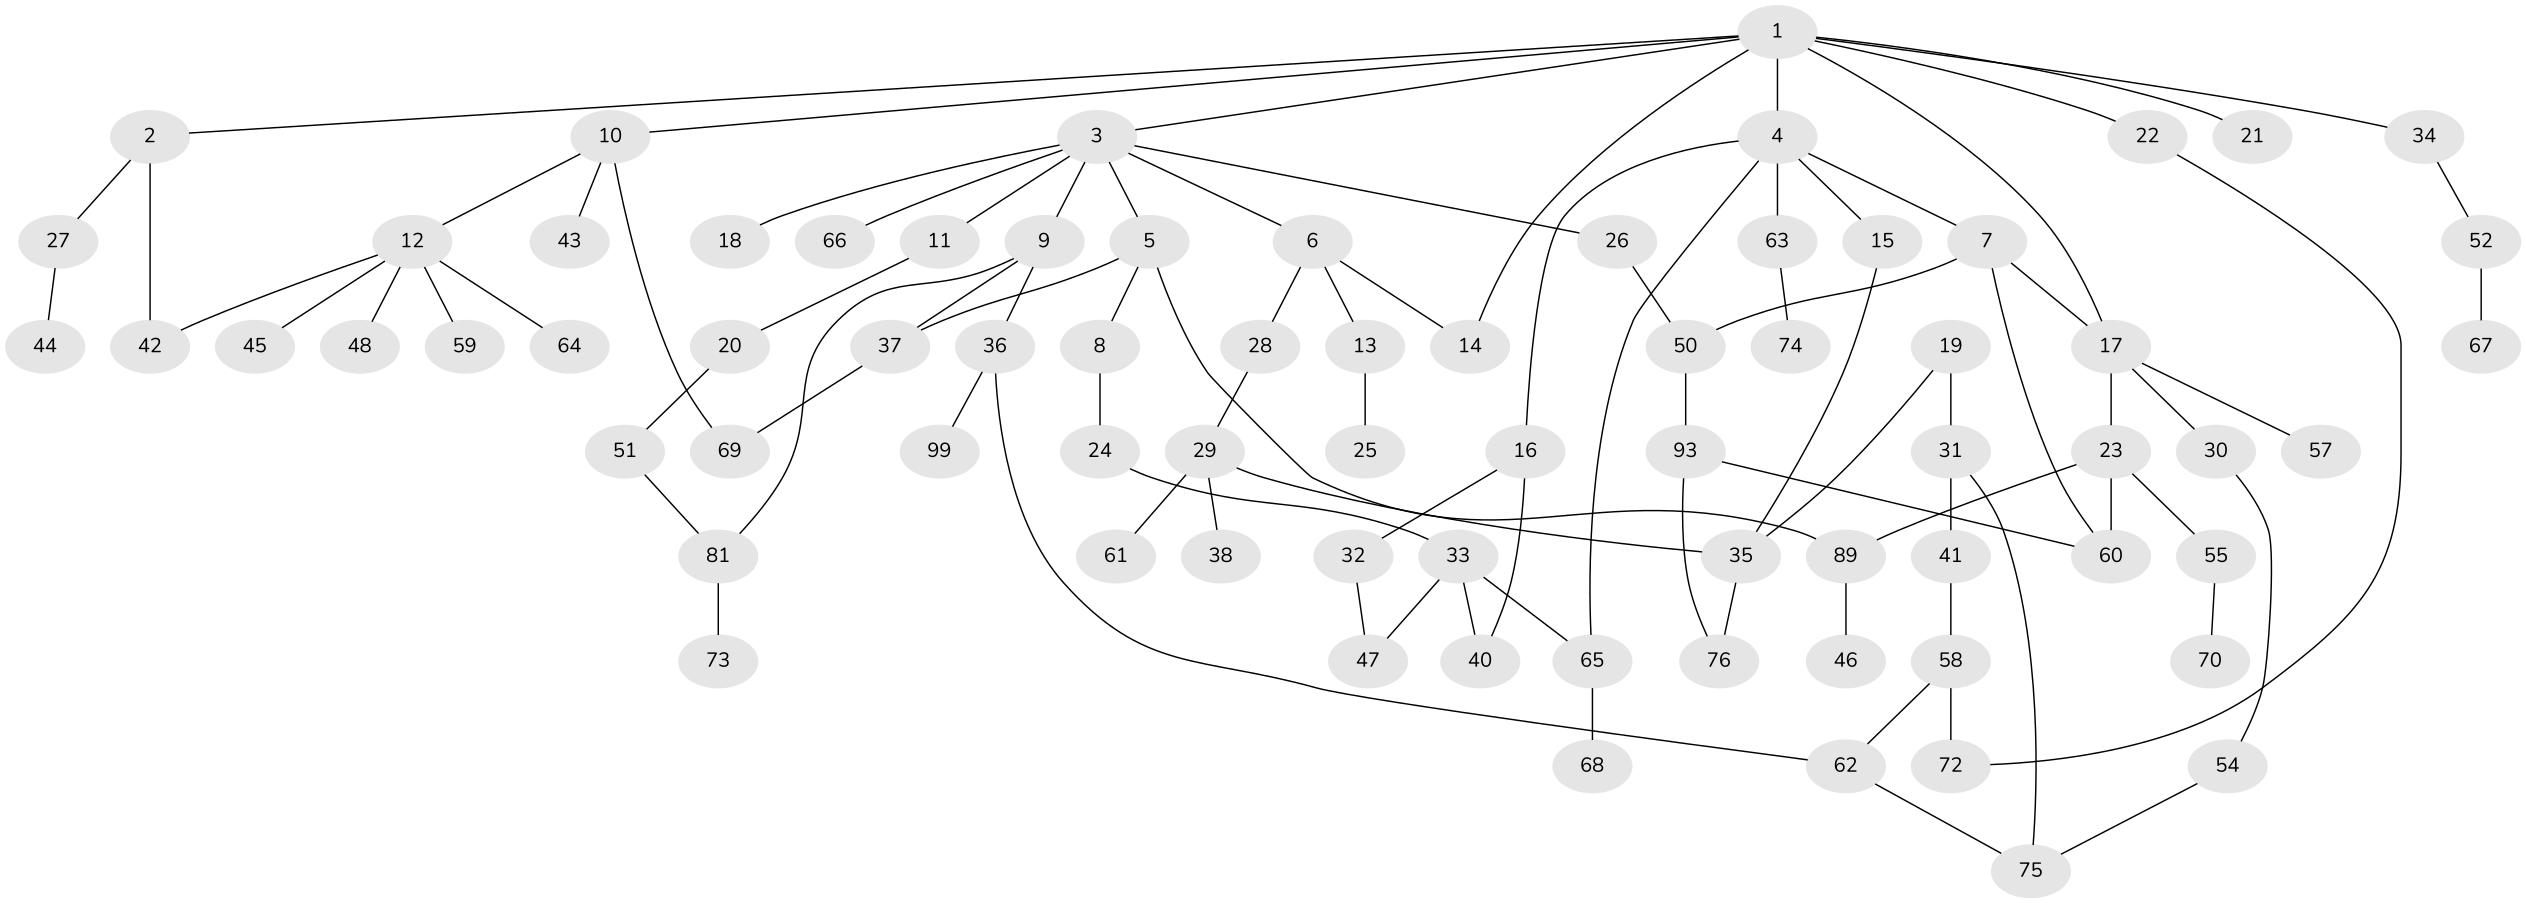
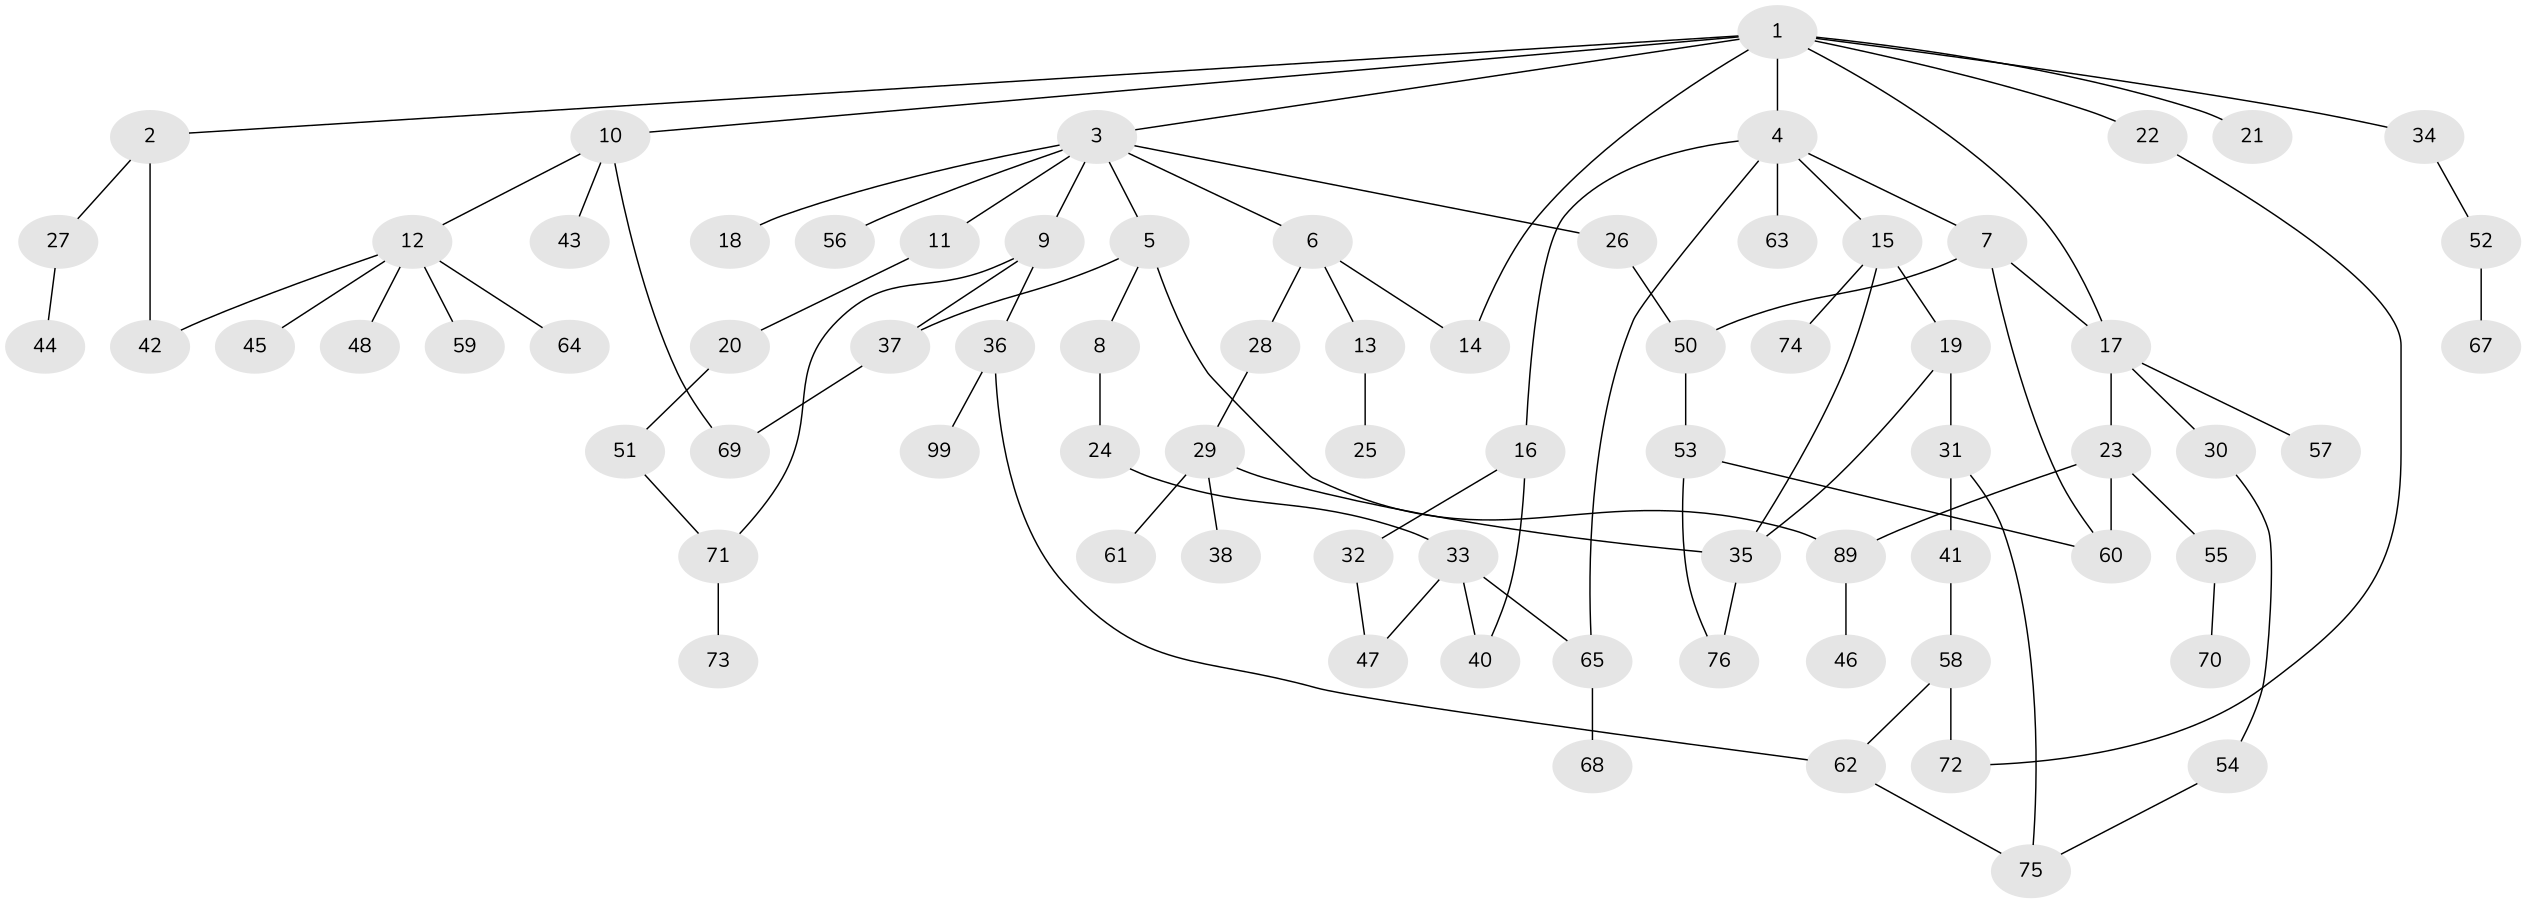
node "66": label "66" -> "56"
edge "63" -- "74": now "15" -- "74"
edge "15" -- "19": added
node "93": label "93" -> "53"
node "81": label "81" -> "71"
